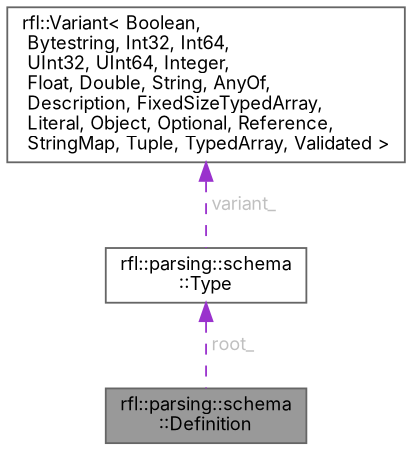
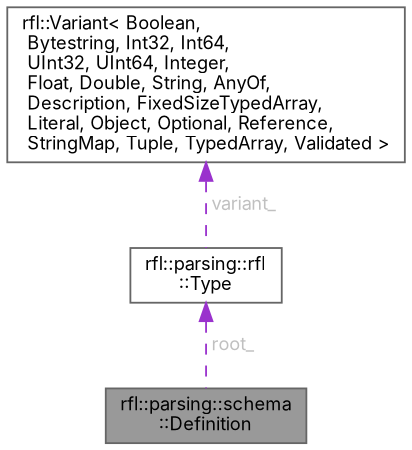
node "rfl::parsing::schema ::Type": label "rfl::parsing::schema ::Type" -> "rfl::parsing::rfl ::Type"
